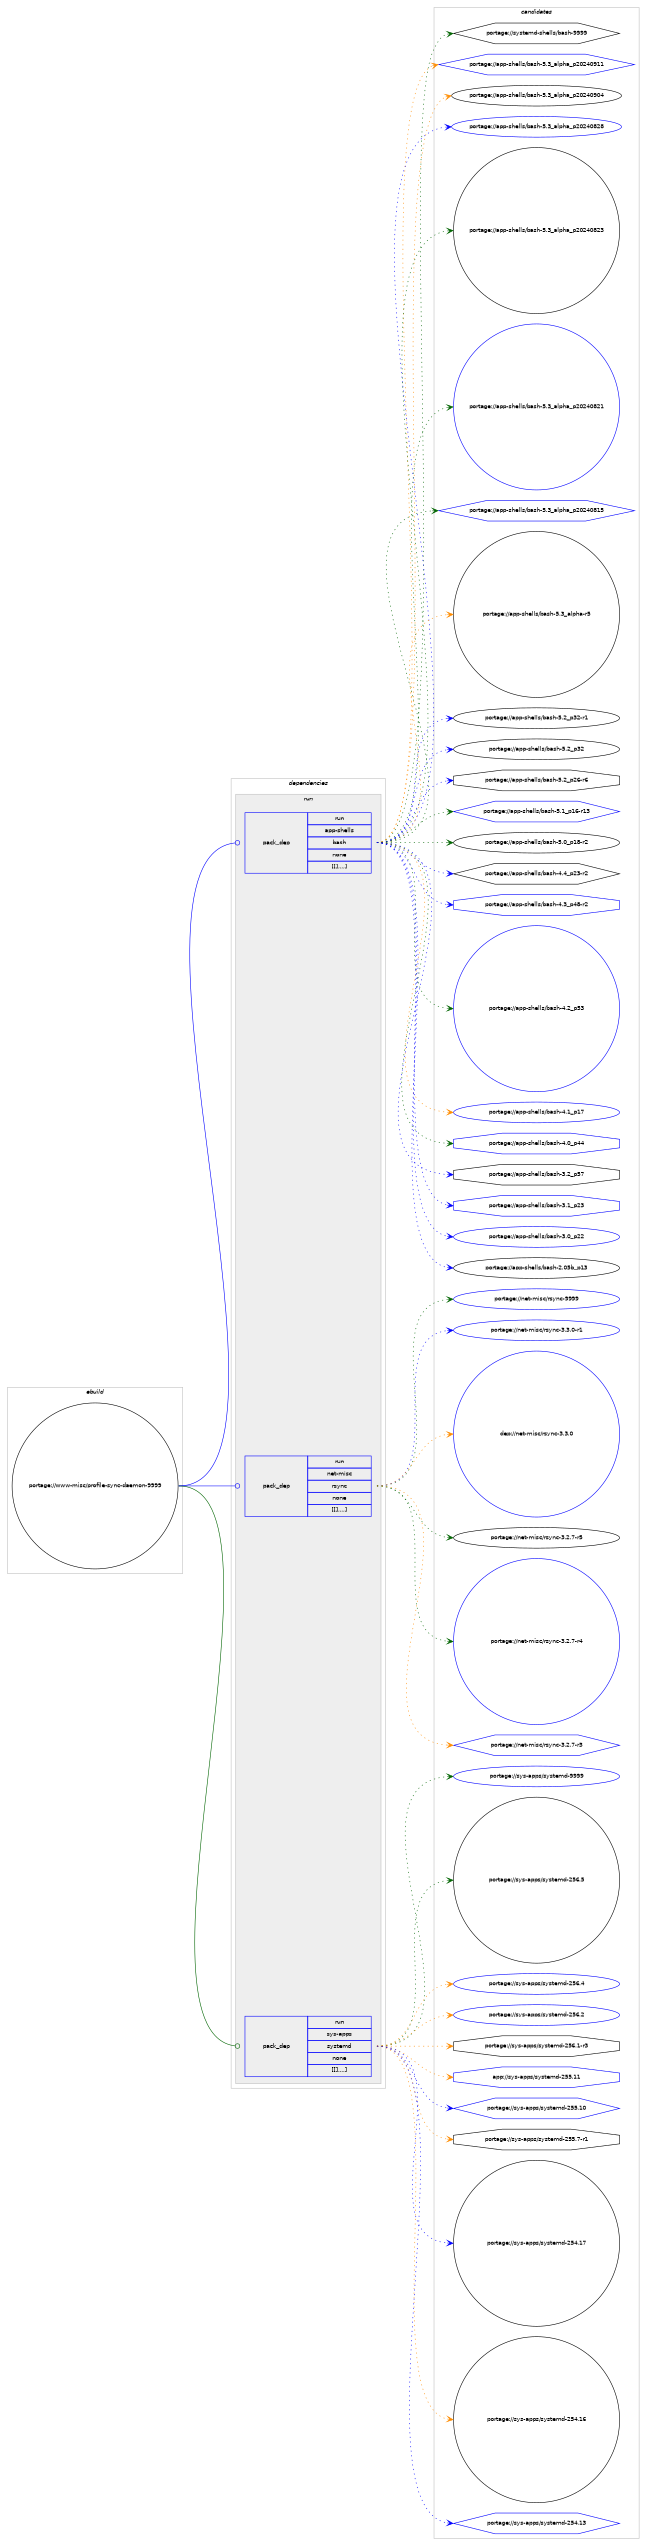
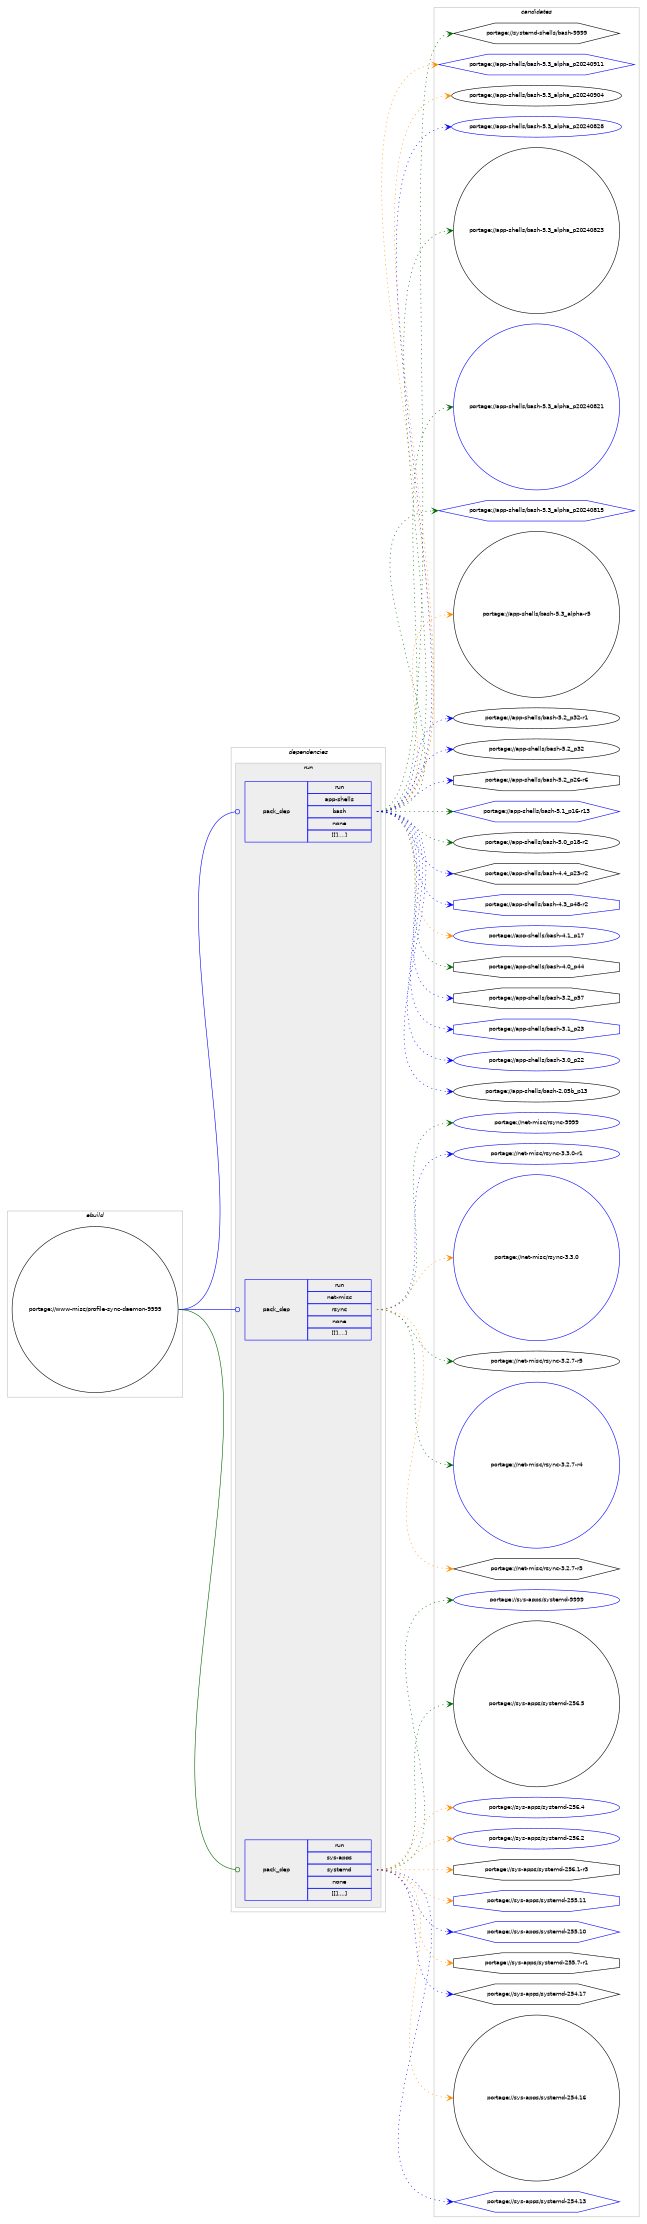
node "portage://app-shells/bash-4.2_p53": removed
node "portage://app-shells/bash-4.0_p44": color blue -> black
node "dep://net-misc/rsync-3.3.0": label "dep://net-misc/rsync-3.3.0" -> "portage://net-misc/rsync-3.3.0"
node "portage://net-misc/rsync-3.2.7-r3": color blue -> black
node "app://sys-apps/systemd-255.11": label "app://sys-apps/systemd-255.11" -> "portage://sys-apps/systemd-255.11"
node "portage://sys-apps/systemd-254.17": shape circle -> hexagon
